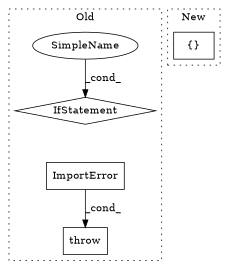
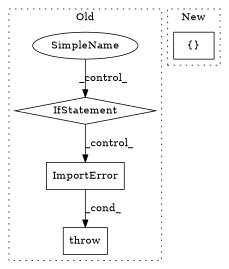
edge "SimpleName" -> "IfStatement": label "_cond_" -> "_control_"
edge "IfStatement" -> "ImportError": added, label "_control_"
